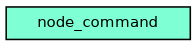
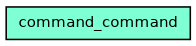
node "node_command": label "node_command" -> "command_command"
